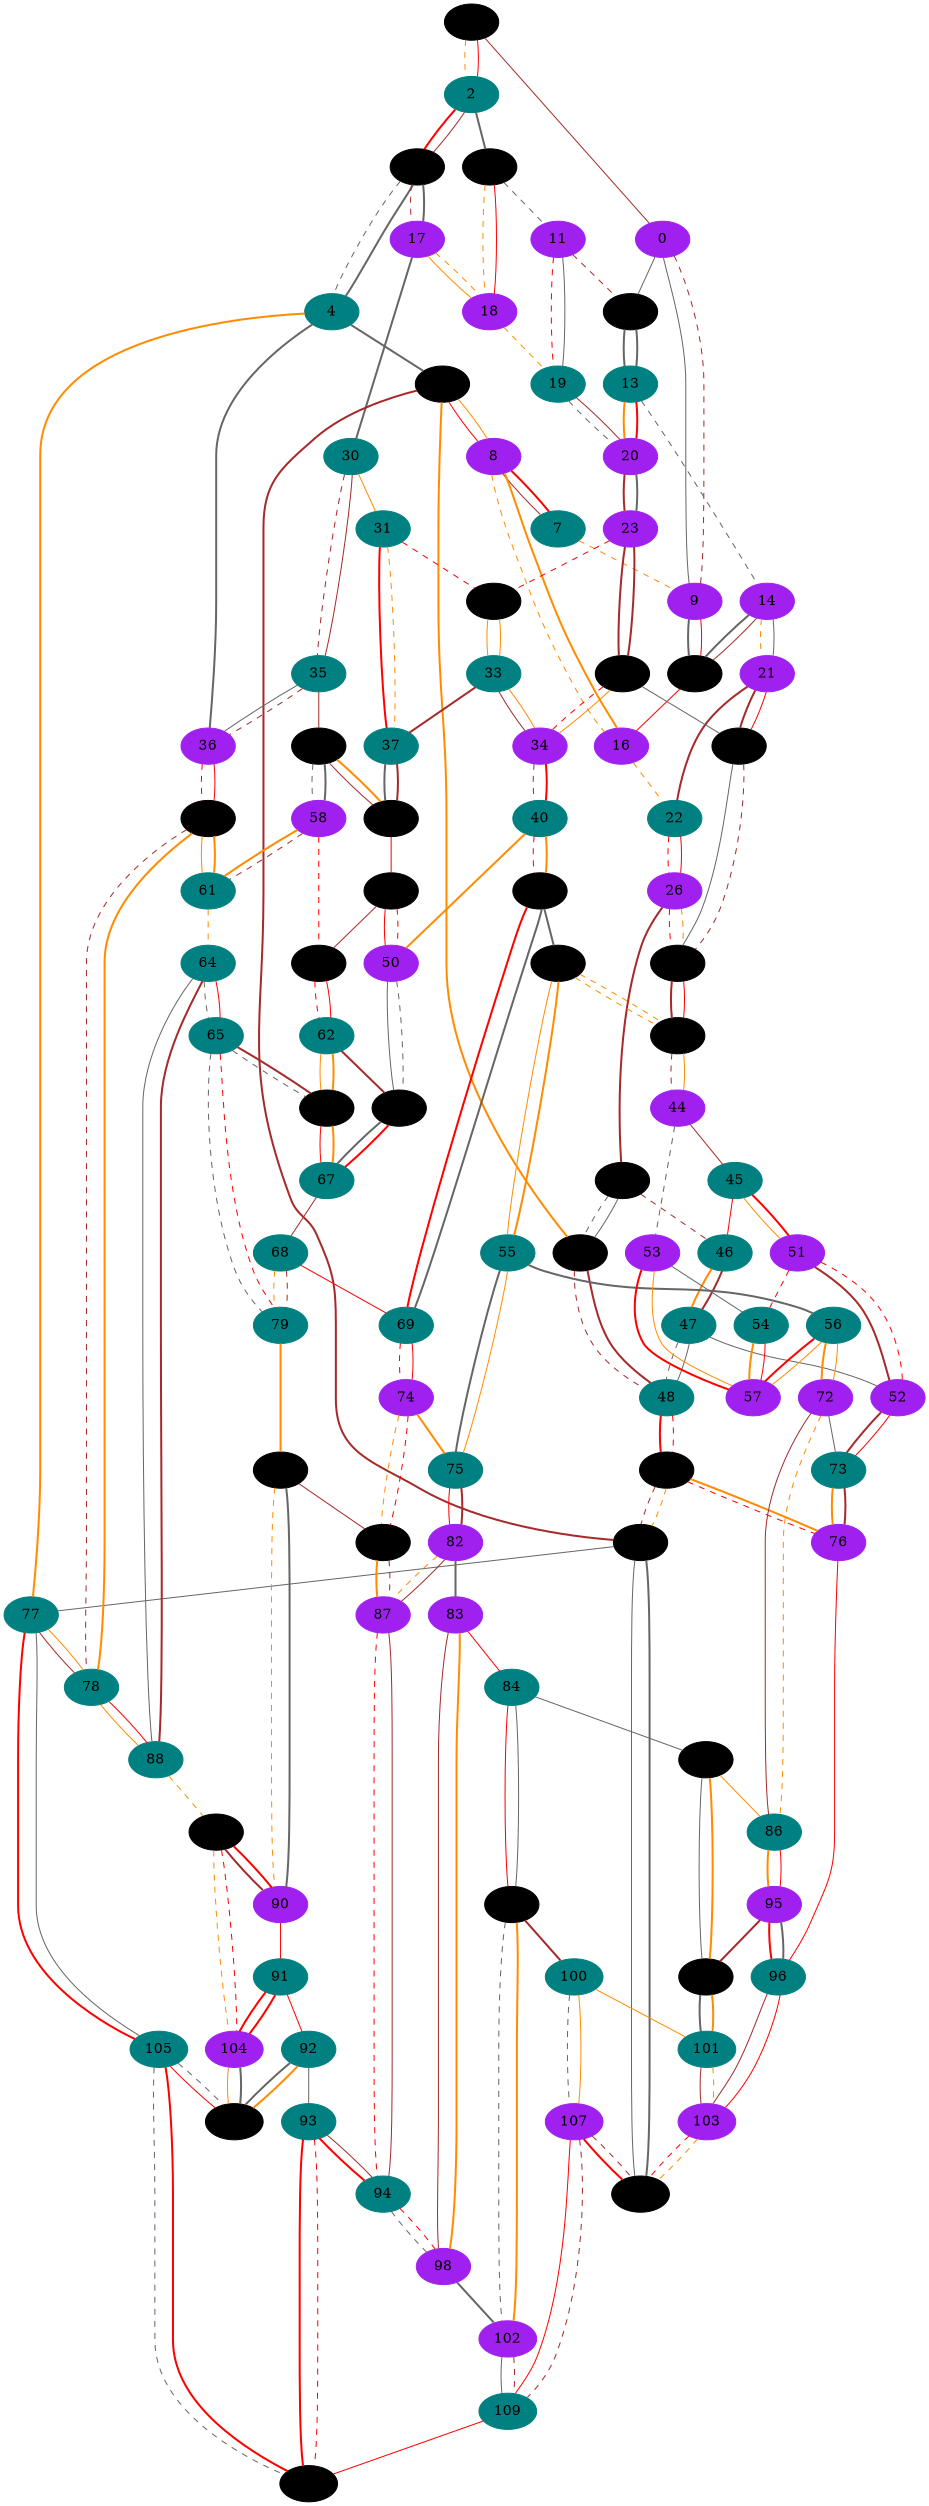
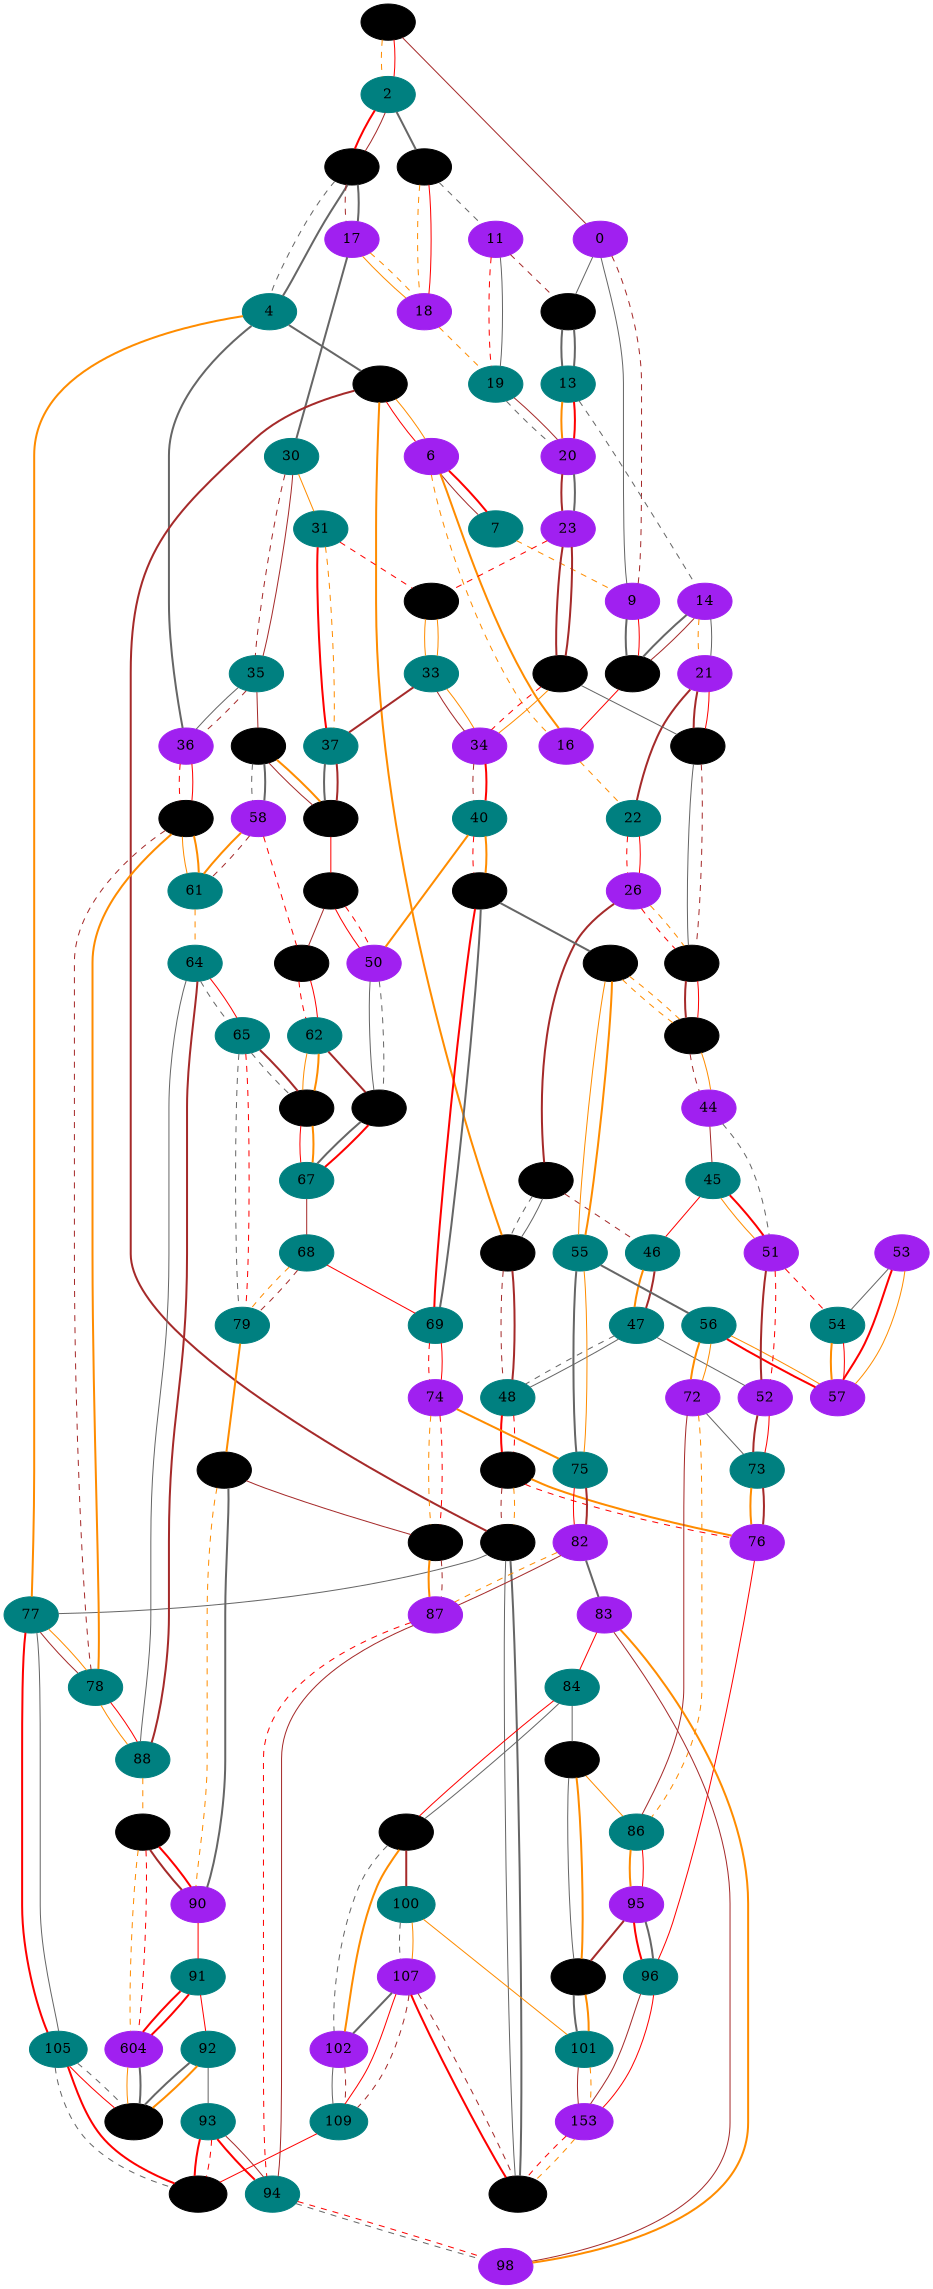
node "8": label "8" -> "6"
edge "44" -- "53": now "44" -- "51"
node "104": label "104" -> "604"
node "103": label "103" -> "153"
edge "98" -- "102": now "107" -- "102"
